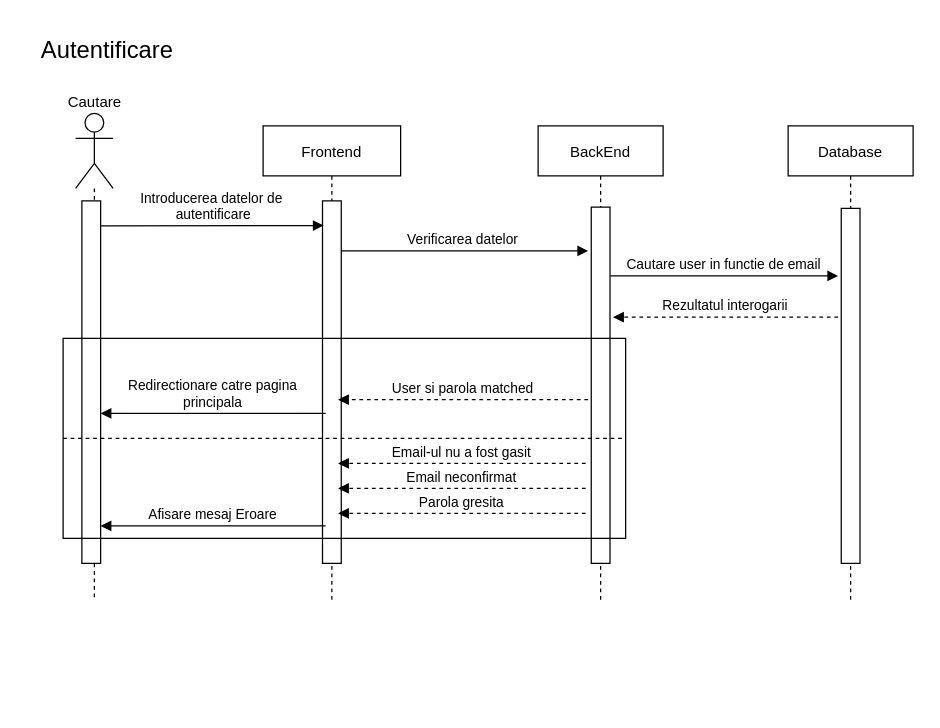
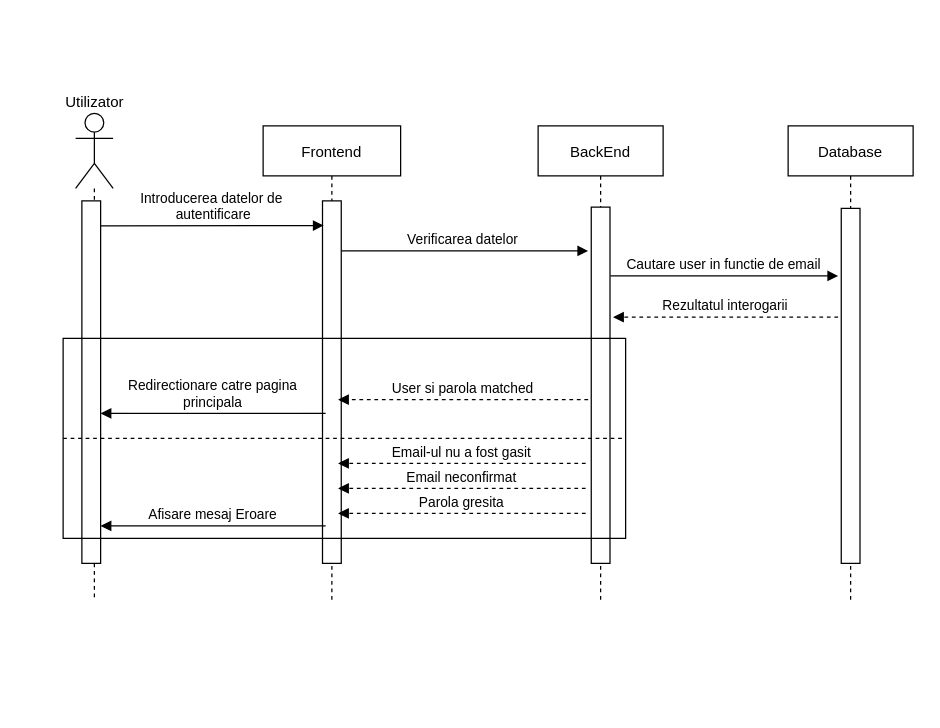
node "Autentificare": removed
node "Cautare": label "Cautare" -> "Utilizator"
